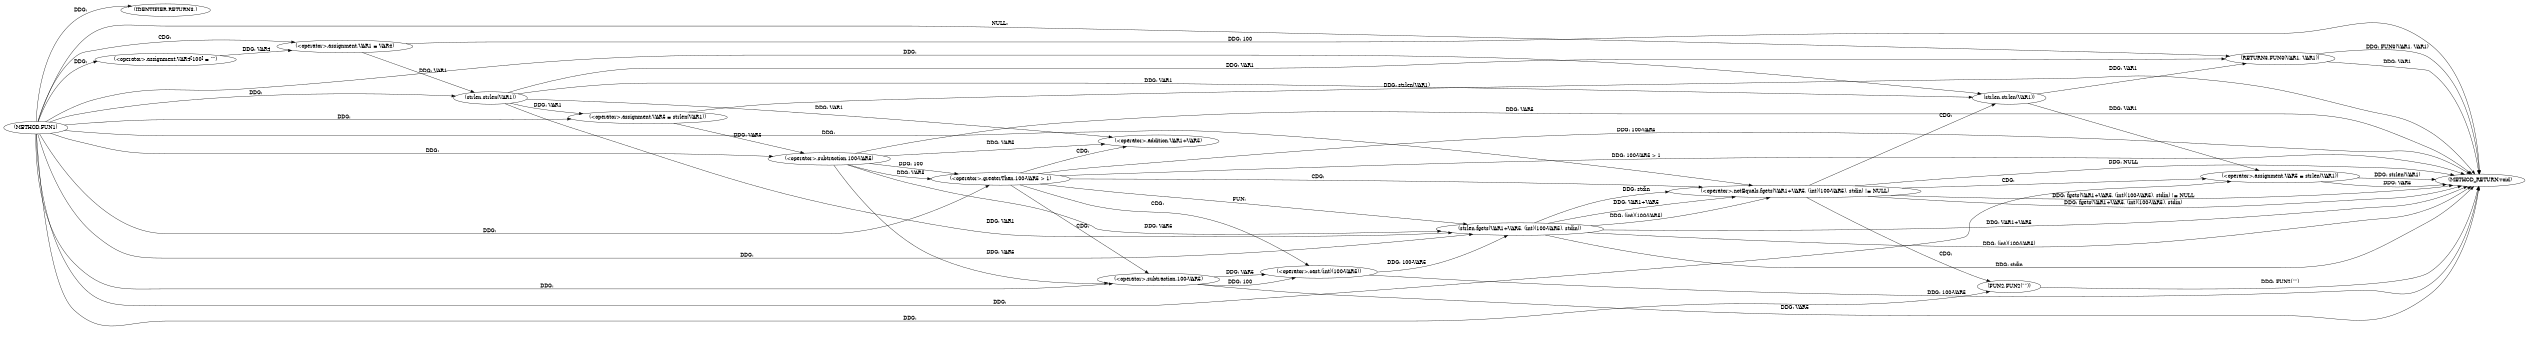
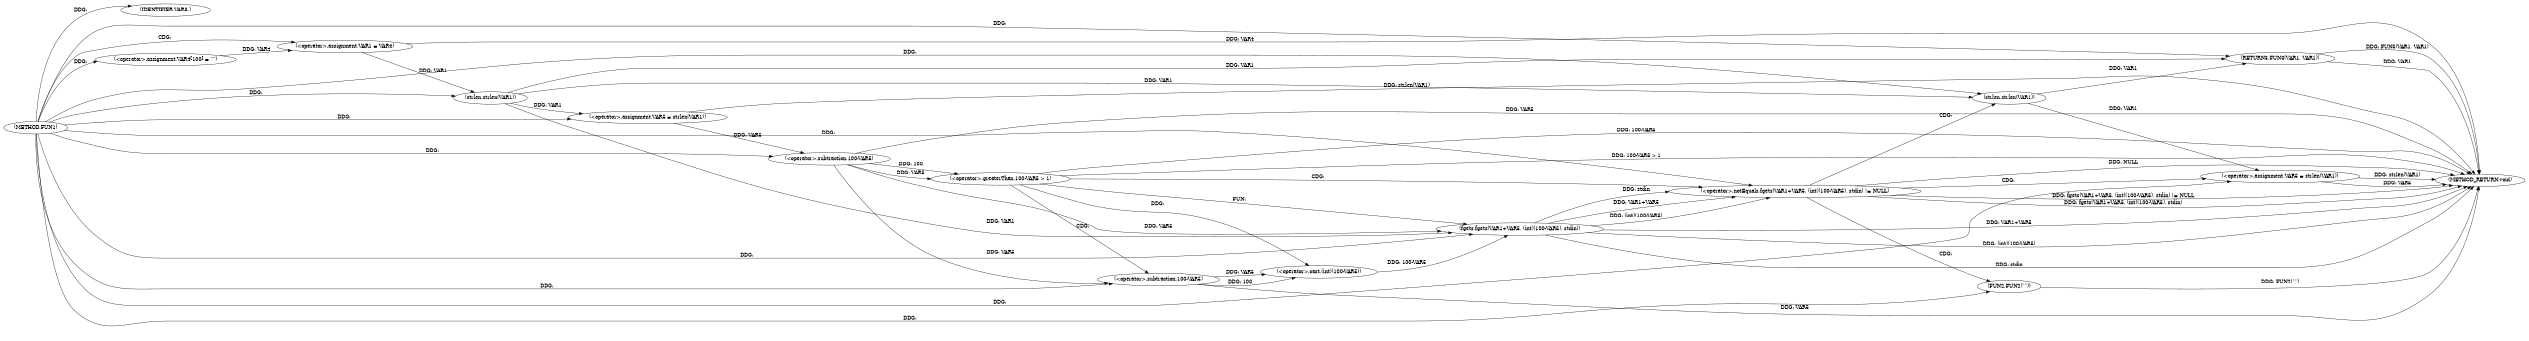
node "(IDENTIFIER,RETURN3,)": label "(IDENTIFIER,RETURN3,)" -> "(IDENTIFIER,VAR3,)"
edge "(METHOD,FUN1)" -> "(RETURN3,FUN3(VAR1, VAR1))": label "NULL: " -> "DDG: "
edge "(<operator>.assignment,VAR1 = VAR4)" -> "(METHOD_RETURN,void)": label "DDG: 100" -> "DDG: VAR4"
node "(<operator>.addition,VAR1+VAR5)": removed
edge "(<operator>.greaterThan,100-VAR5 > 1)" -> "(<operator>.cast,(int)(100-VAR5))": label "CDG: " -> "DDG: "
node "(strlen,fgets(VAR1+VAR5, (int)(100-VAR5), stdin))": label "(strlen,fgets(VAR1+VAR5, (int)(100-VAR5), stdin))" -> "(fgets,fgets(VAR1+VAR5, (int)(100-VAR5), stdin))"
edge "(METHOD,FUN1)" -> "(<operator>.greaterThan,100-VAR5 > 1)": removed, label "DDG:"
edge "(<operator>.cast,(int)(100-VAR5))" -> "(METHOD_RETURN,void)": removed, label "DDG: 100-VAR5"
